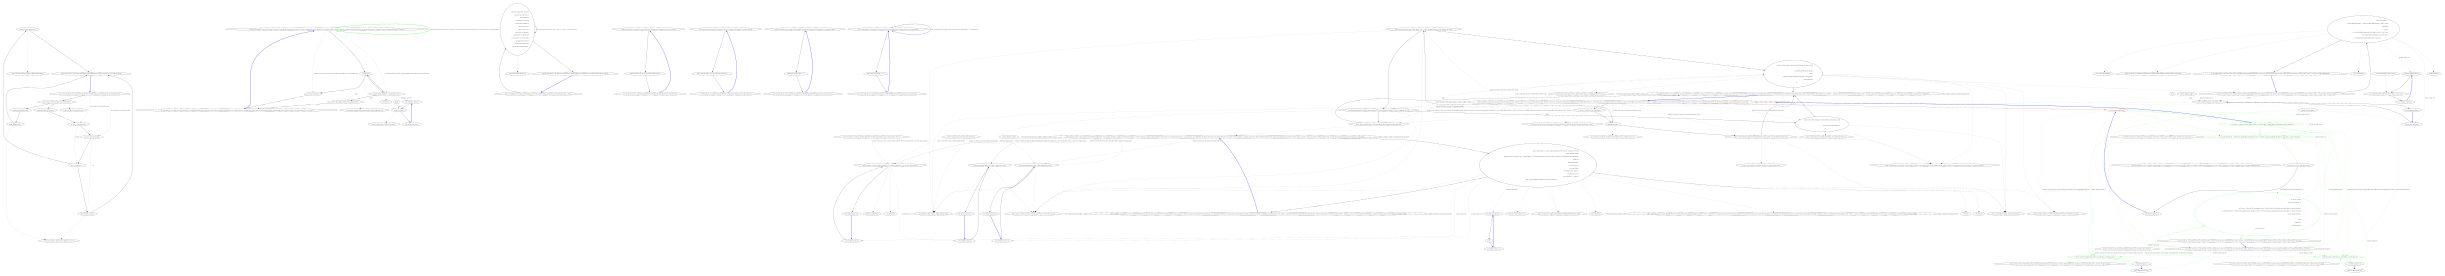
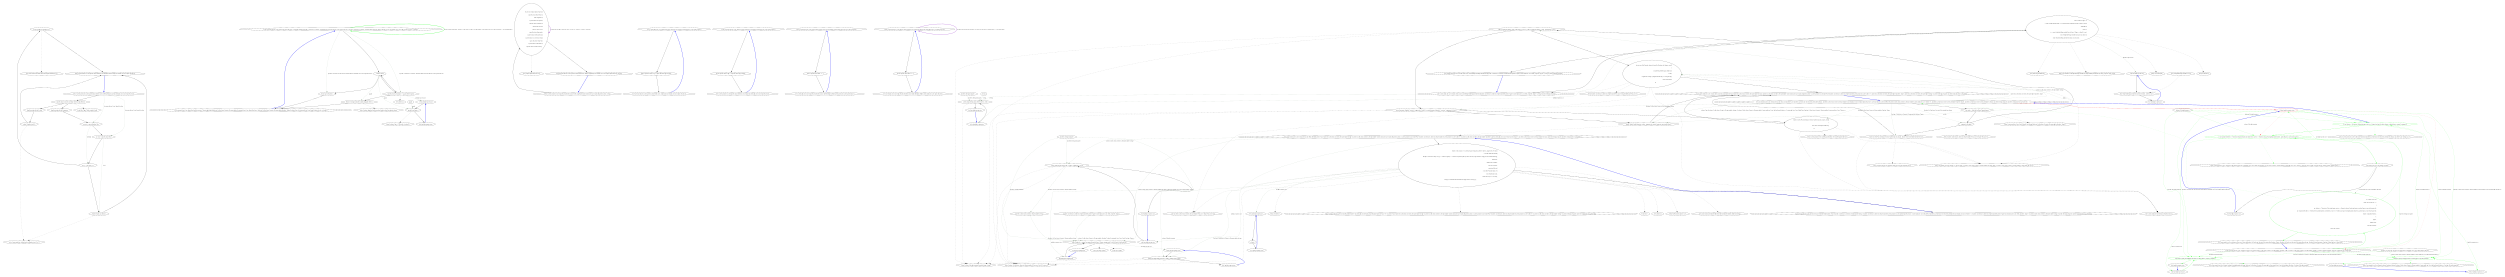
edge "System.Collections.Generic.IEnumerable<string>" -> "nameComparer.Equals(a.Item1.Name, arguments.First())": reversed
